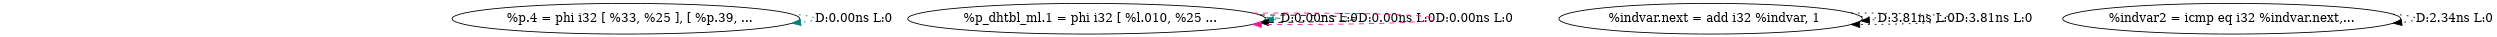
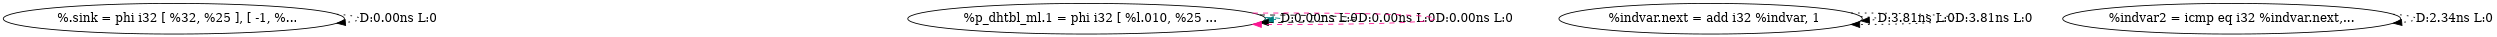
node "%.sink = phi i32 [ %32, %25 ], [ -1, %...": added
node "%p.4 = phi i32 [ %33, %25 ], [ %p.39, ...": removed
